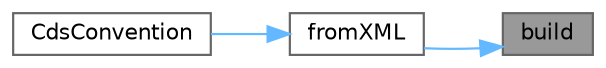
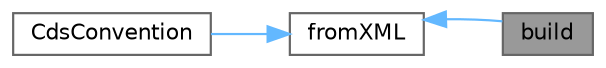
edge "fromXML" -> "build": reversed
